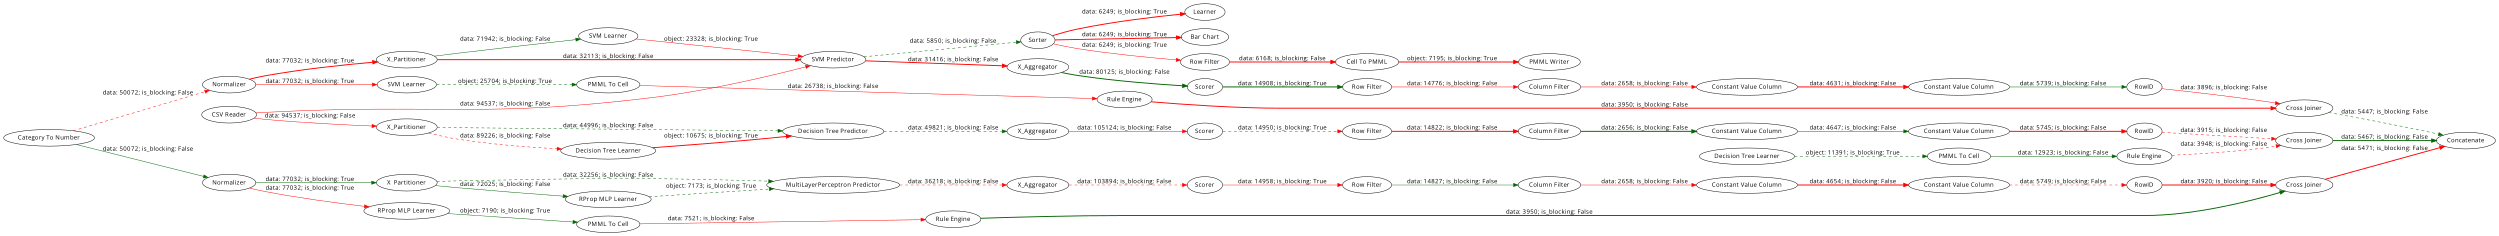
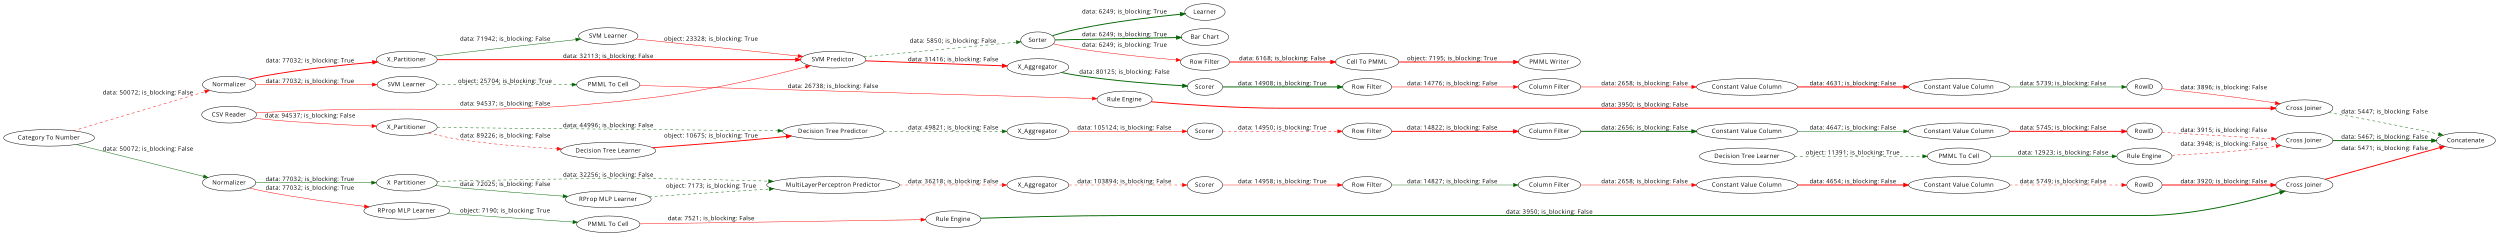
edge "Sorter" -> "Learner": color red -> darkgreen
edge "Sorter" -> "Bar Chart": color red -> darkgreen
